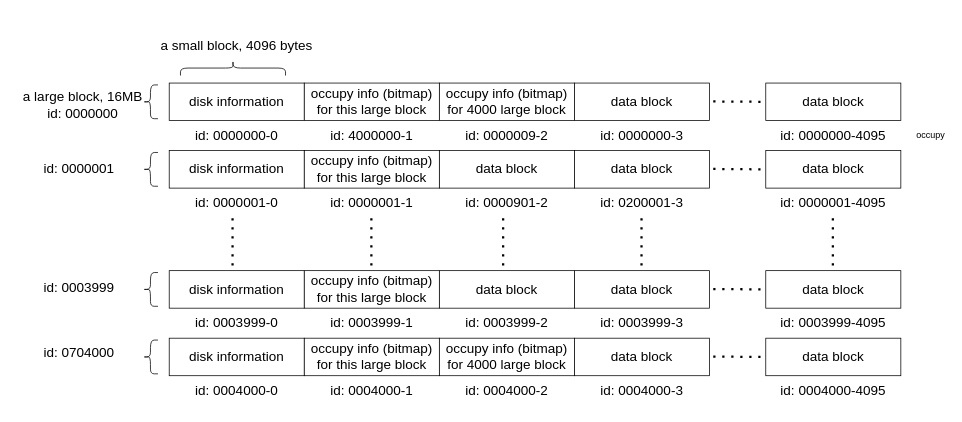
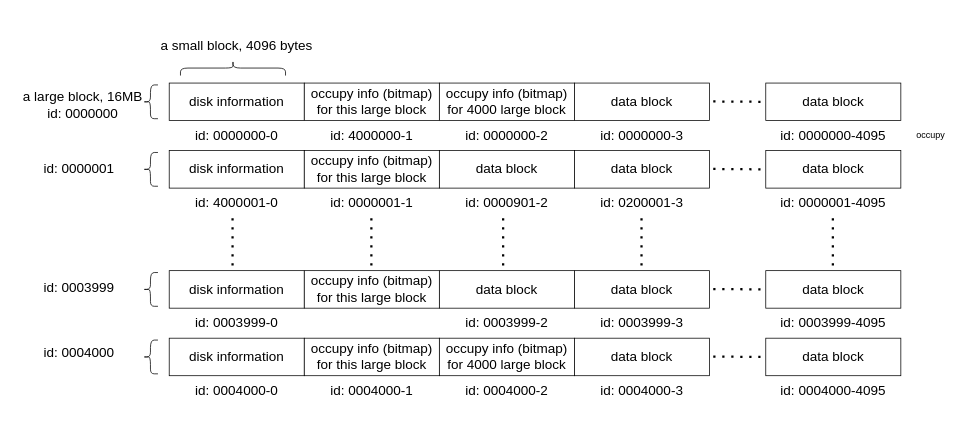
node "id: 0000009-2": label "id: 0000009-2" -> "id: 0000000-2"
node "id: 0000001-0": label "id: 0000001-0" -> "id: 4000001-0"
node "id: 0003999-1": removed
node "id: 0704000": label "id: 0704000" -> "id: 0004000"
